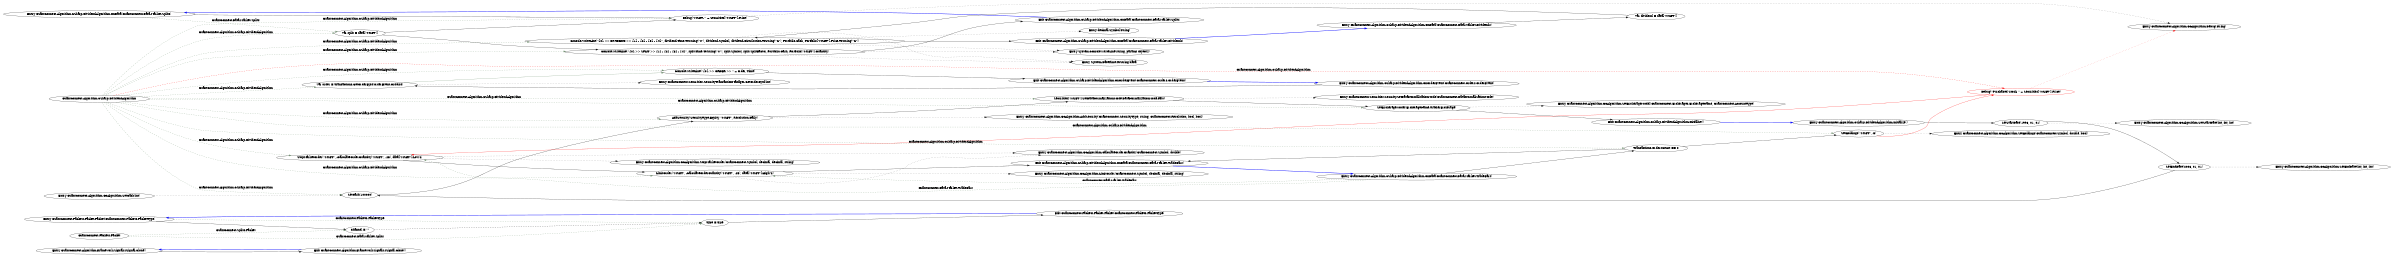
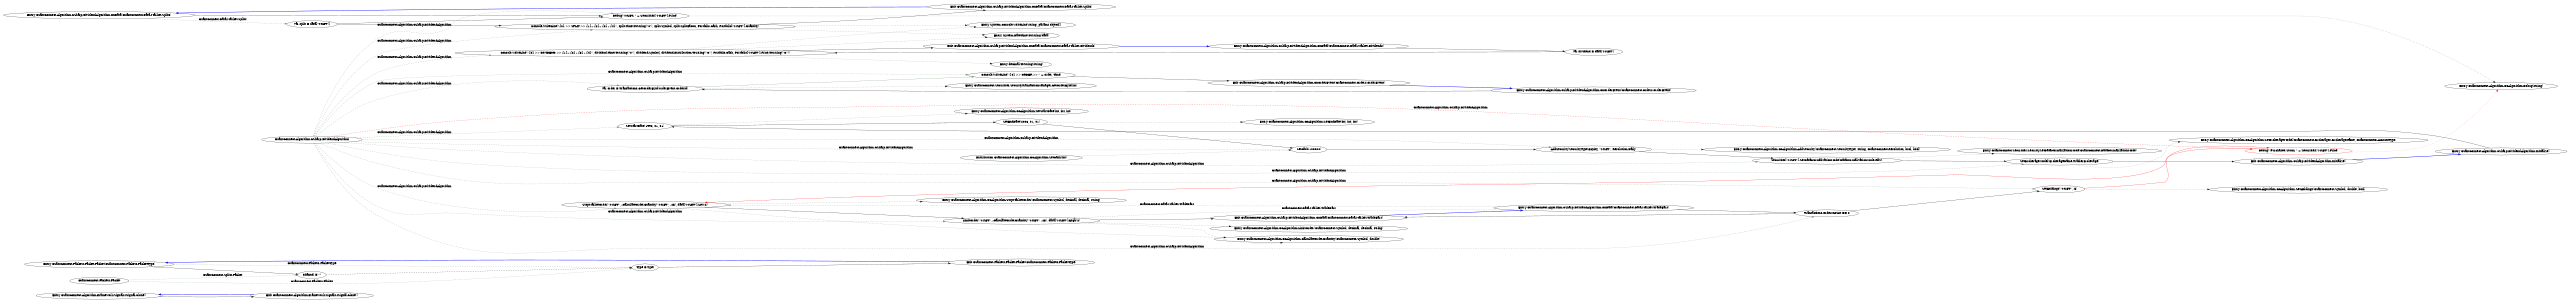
node "Entry decimal.Symbol(string)": label "Entry decimal.Symbol(string)" -> "Entry decimal.ToString(string)"
edge "QuantConnect.Algorithm.CSharp.DividendAlgorithm" -> "var split = data[''MSFT'']": now "QuantConnect.Algorithm.CSharp.DividendAlgorithm" -> "SetStartDate(1998, 01, 01)"
node "Entry QuantConnect.Algorithm.QCAlgorithm.SetCash(int)": label "Entry QuantConnect.Algorithm.QCAlgorithm.SetCash(int)" -> "Distribution QuantConnect.Algorithm.QCAlgorithm.SetCash(int)"
edge "QuantConnect.Packets.Packet" -> "Type = type": label "QuantConnect.Data.Market.Splits" -> "QuantConnect.Packets.Packet"
